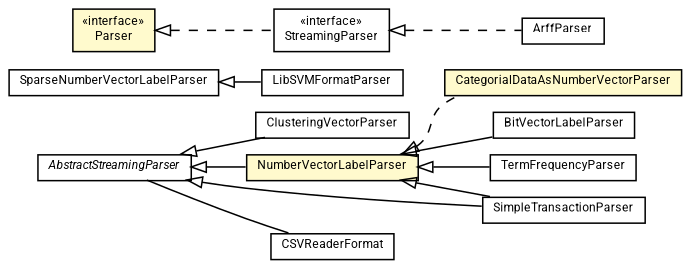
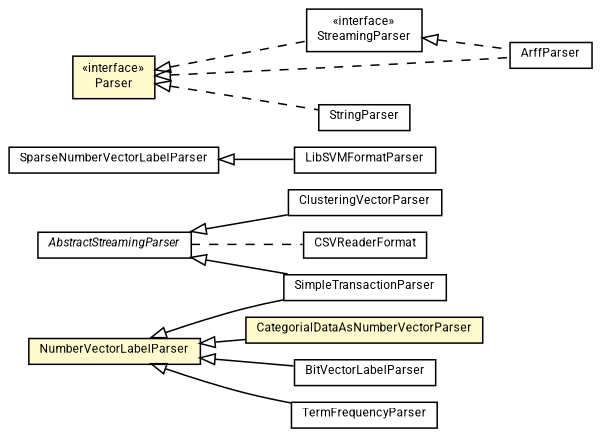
edge "ArffParser" -> "Parser": added
node "StringParser": added
edge "CategorialDataAsNumberVectorParser" -> "NumberVectorLabelParser": style dashed -> solid
edge "NumberVectorLabelParser" -> "AbstractStreamingParser": removed
edge "AbstractStreamingParser" -- "CSVReaderFormat": style solid -> dashed
